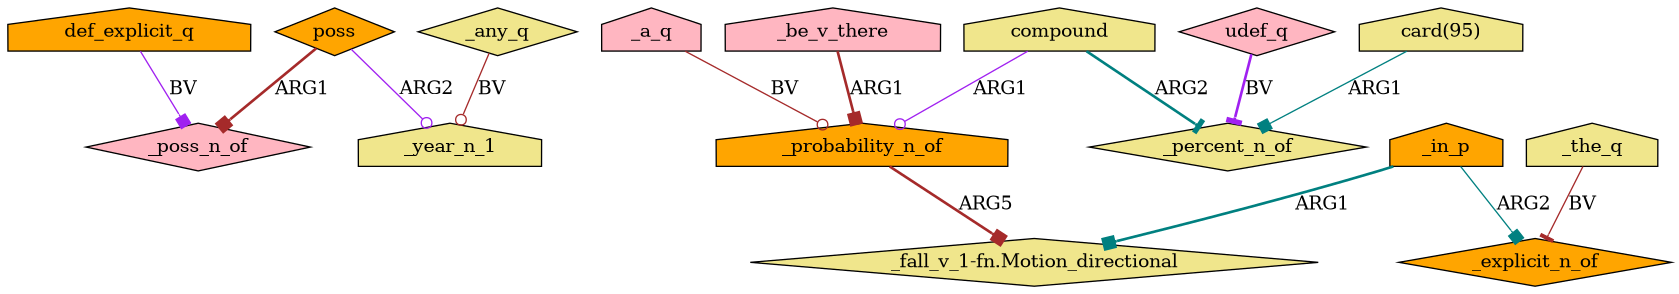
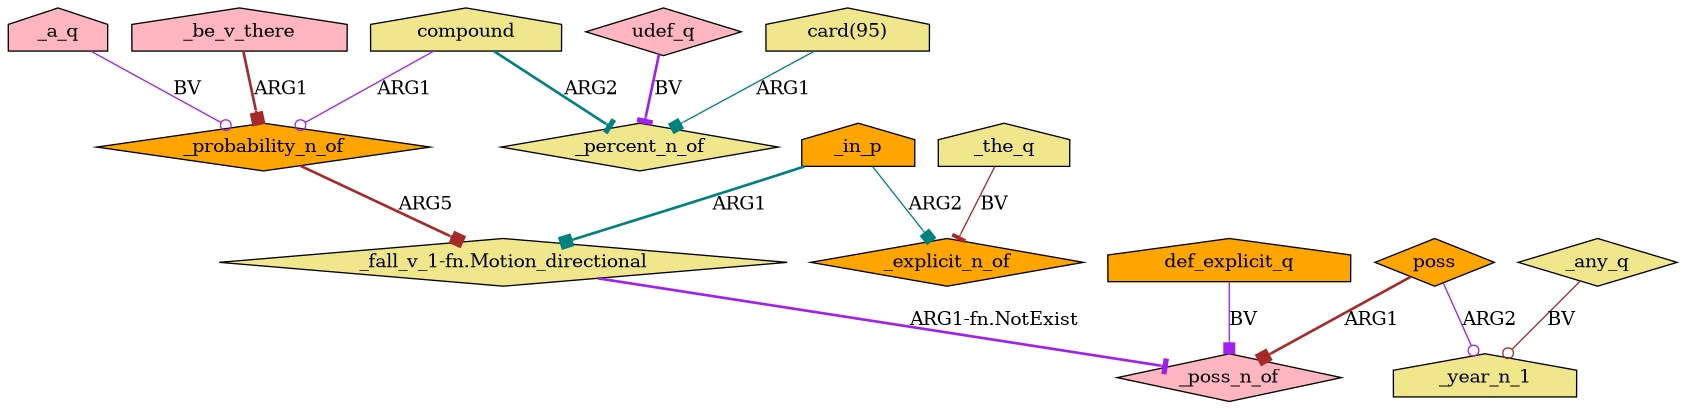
edge "_a_q" -> "_probability_n_of": color brown -> purple
node "_probability_n_of": shape house -> diamond
edge "_fall_v_1-fn.Motion_directional" -> "_poss_n_of": added, label "ARG1-fn.NotExist"
